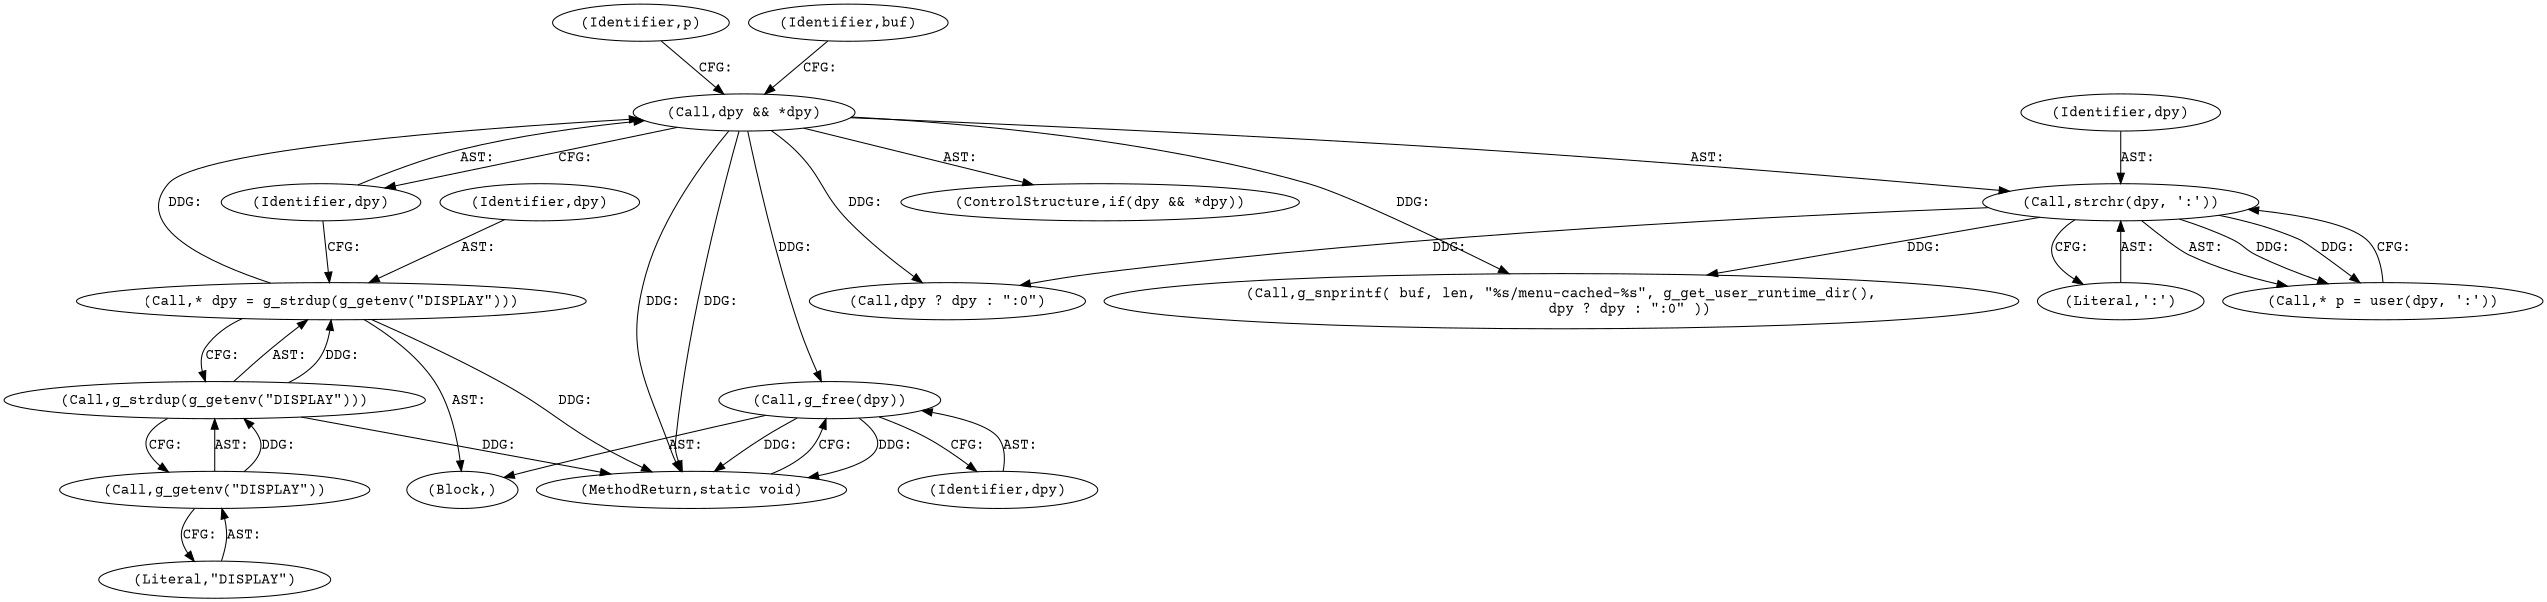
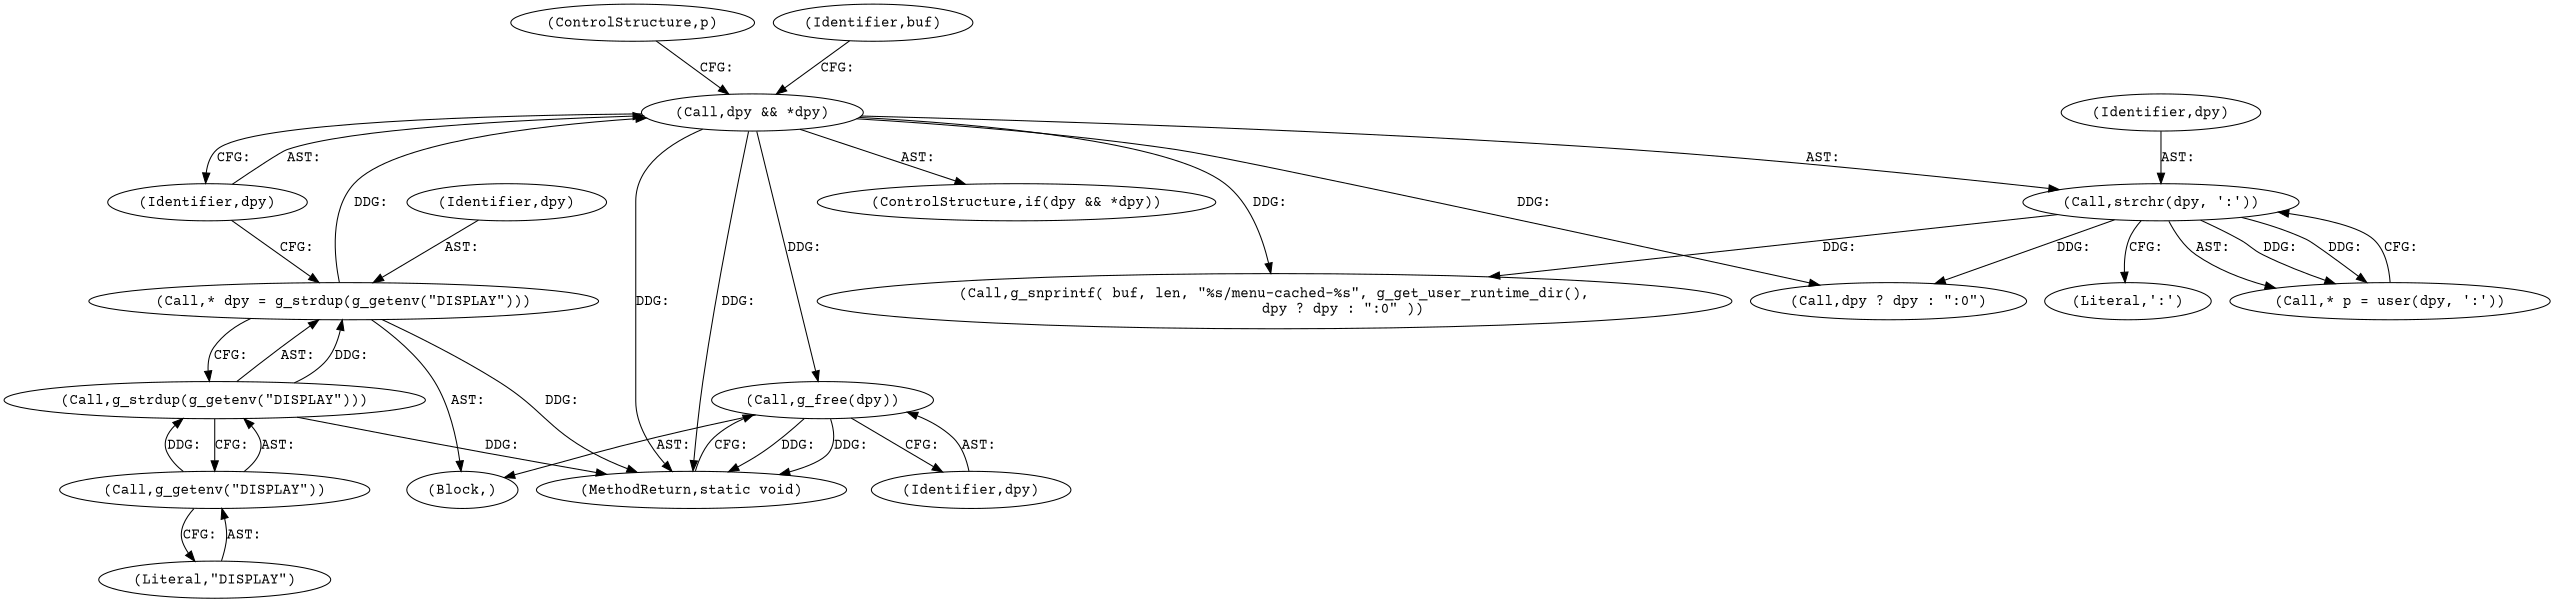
node "(Identifier,p)": label "(Identifier,p)" -> "(ControlStructure,p)"
edge "(Literal,':')" -> "(Call,strchr(dpy, ':'))": removed, label "AST:"
